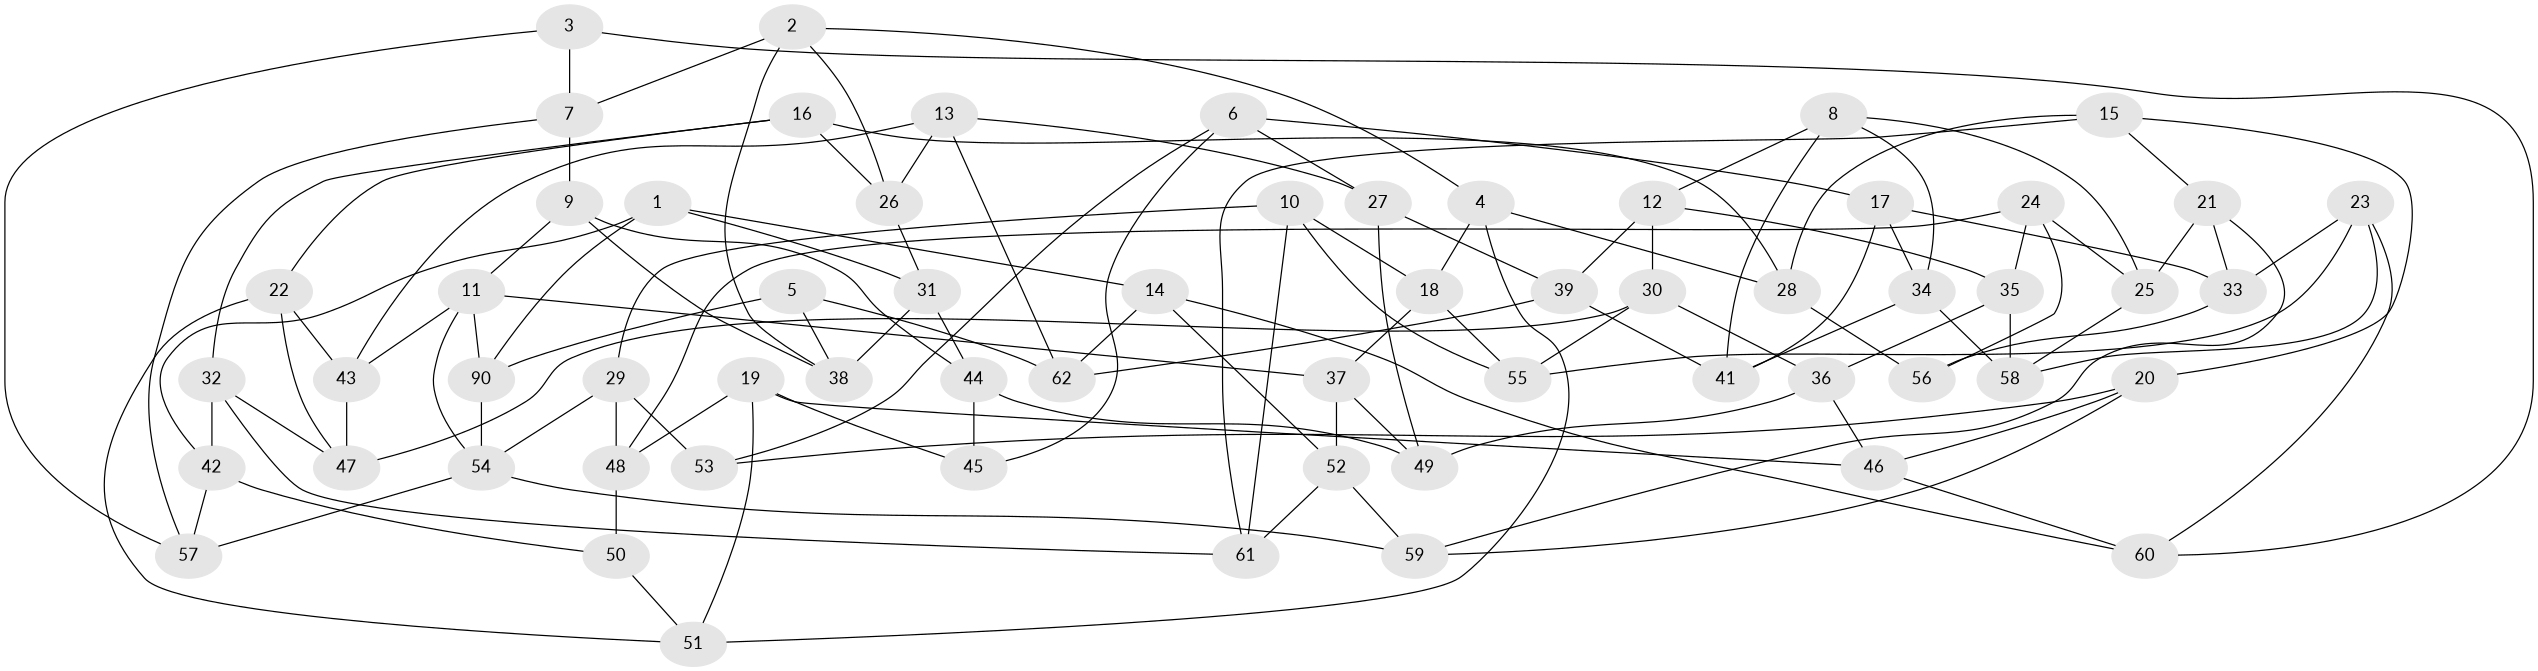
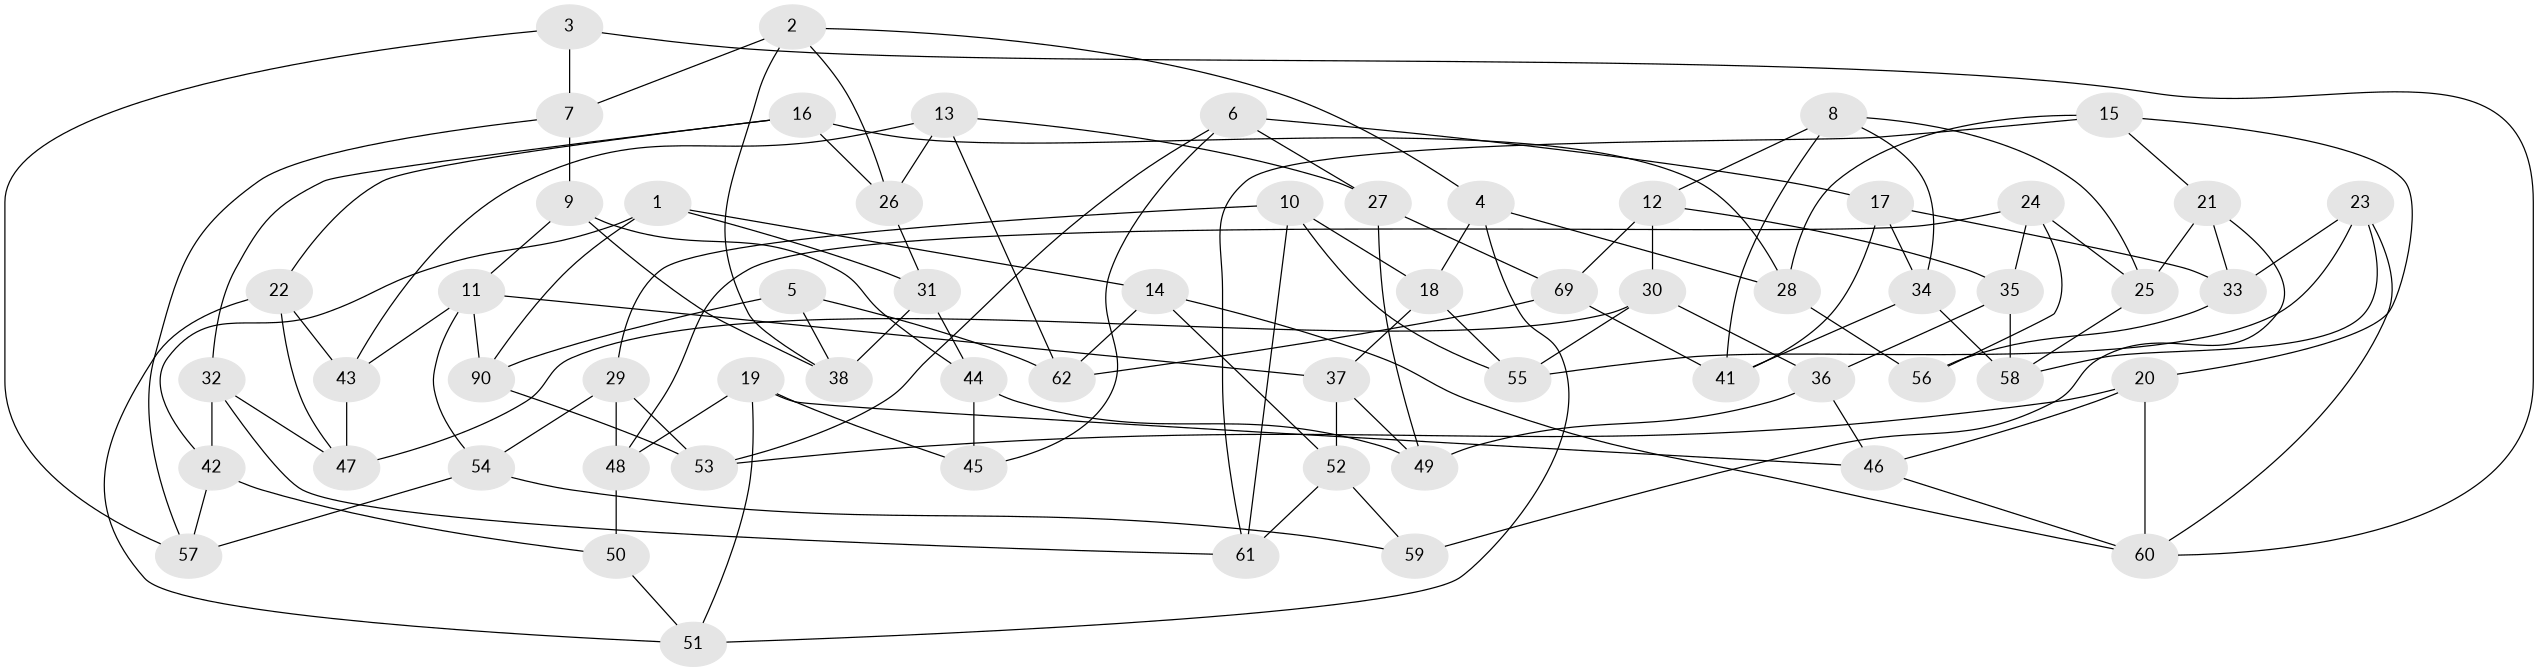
node "39": label "39" -> "69"
edge "90" -- "54": now "90" -- "53"
edge "20" -- "59": now "20" -- "60"
